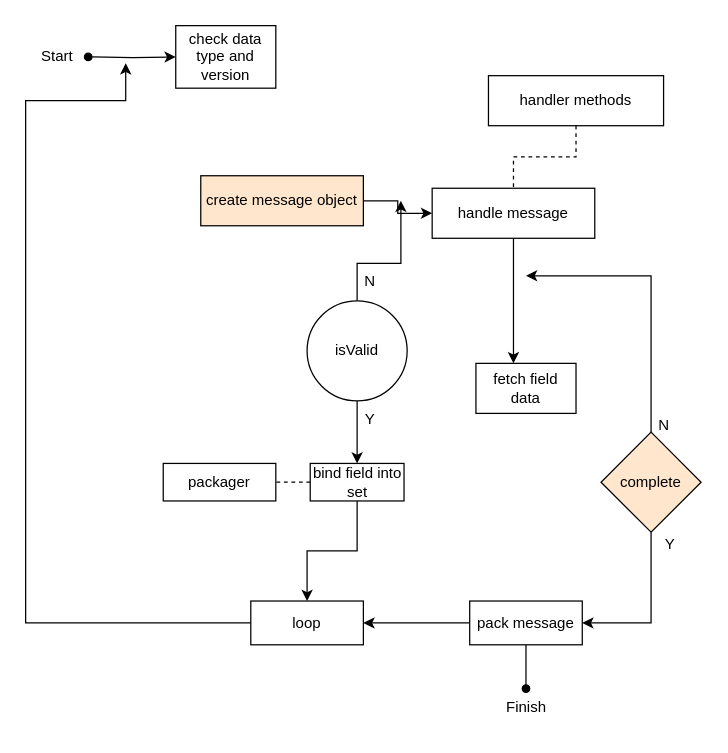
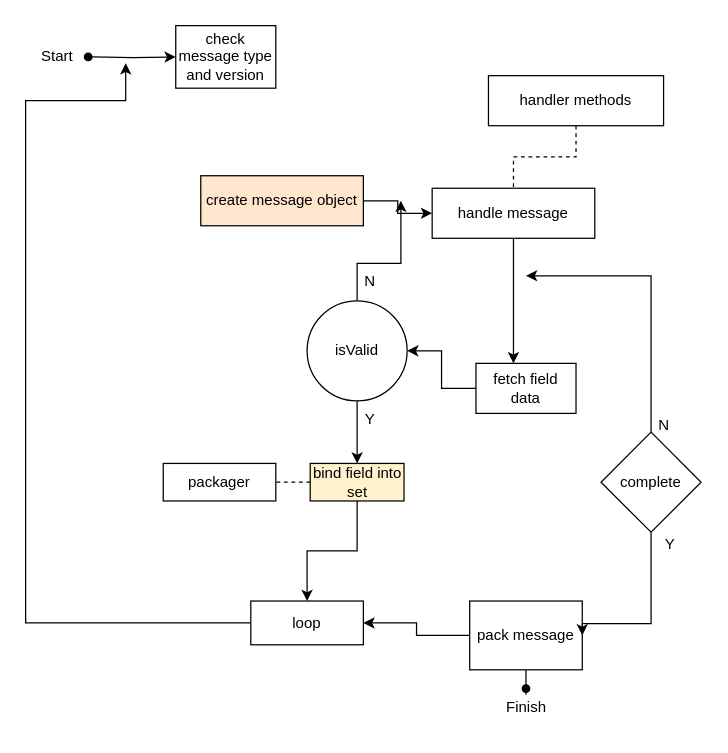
node "check data type and version": label "check data type and version" -> "check message type and version"
edge "fetch field data" -> "isValid": added
node "bind field into set": fillcolor #ffffff -> #fff2cc
node "complete": fillcolor #ffe6cc -> #ffffff
node "pack message": size 113x44 -> 113x69
